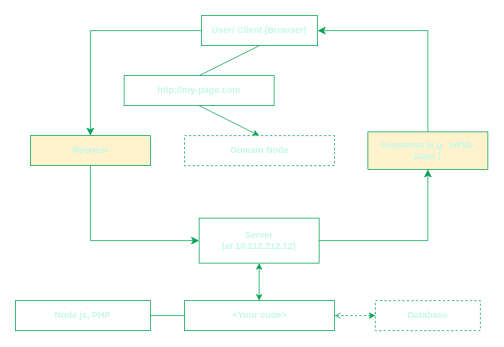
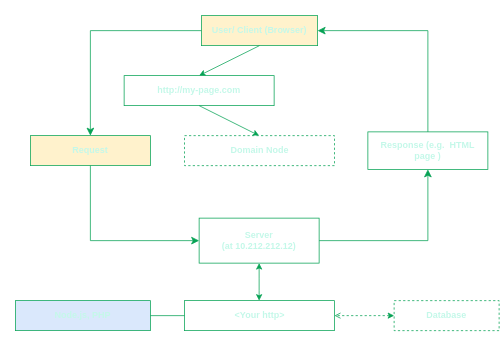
node "User/ Client (Browser)": fillcolor #ffffff -> #fff2cc
edge "User/ Client (Browser)" -- "http://my-page.com": arrowhead none -> classic
node "Response (e.g. HTML page )": fillcolor #fff2cc -> #ffffff
node "Node.js, PHP": fillcolor #ffffff -> #dae8fc
node "<Your code>": label "<Your code>" -> "<Your http>"
node "Database": moved (428, 315) -> (447, 315)
